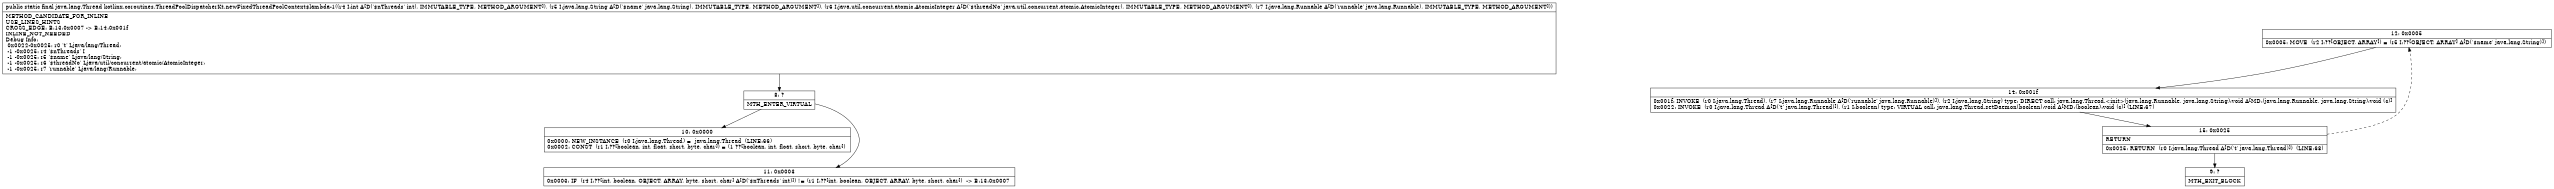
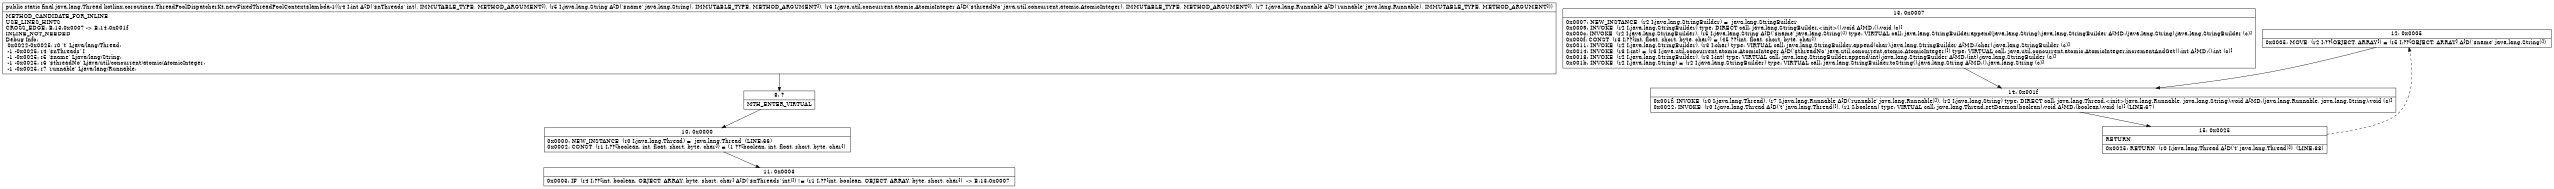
node "13: 0x0007": added
edge "8: ?" -> "11: 0x0003": now "10: 0x0000" -> "11: 0x0003"
node "9: ?": removed
